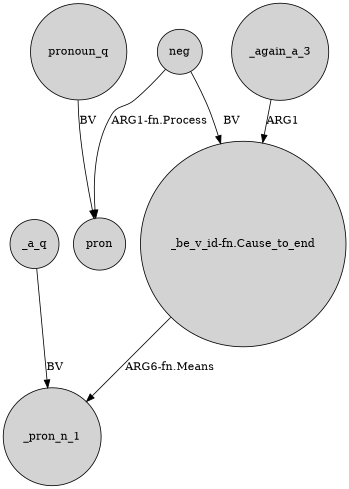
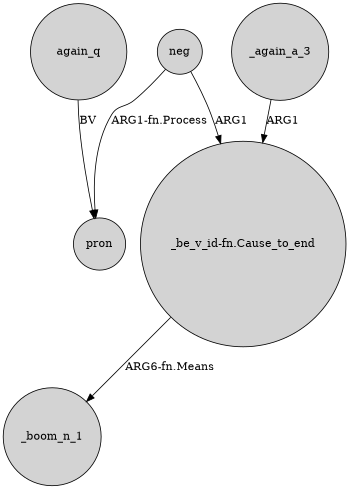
node "pronoun_q": label "pronoun_q" -> "again_q"
edge "neg" -> "_be_v_id-fn.Cause_to_end": label "BV" -> "ARG1"
node "_a_q": removed
node "_pron_n_1": label "_pron_n_1" -> "_boom_n_1"
